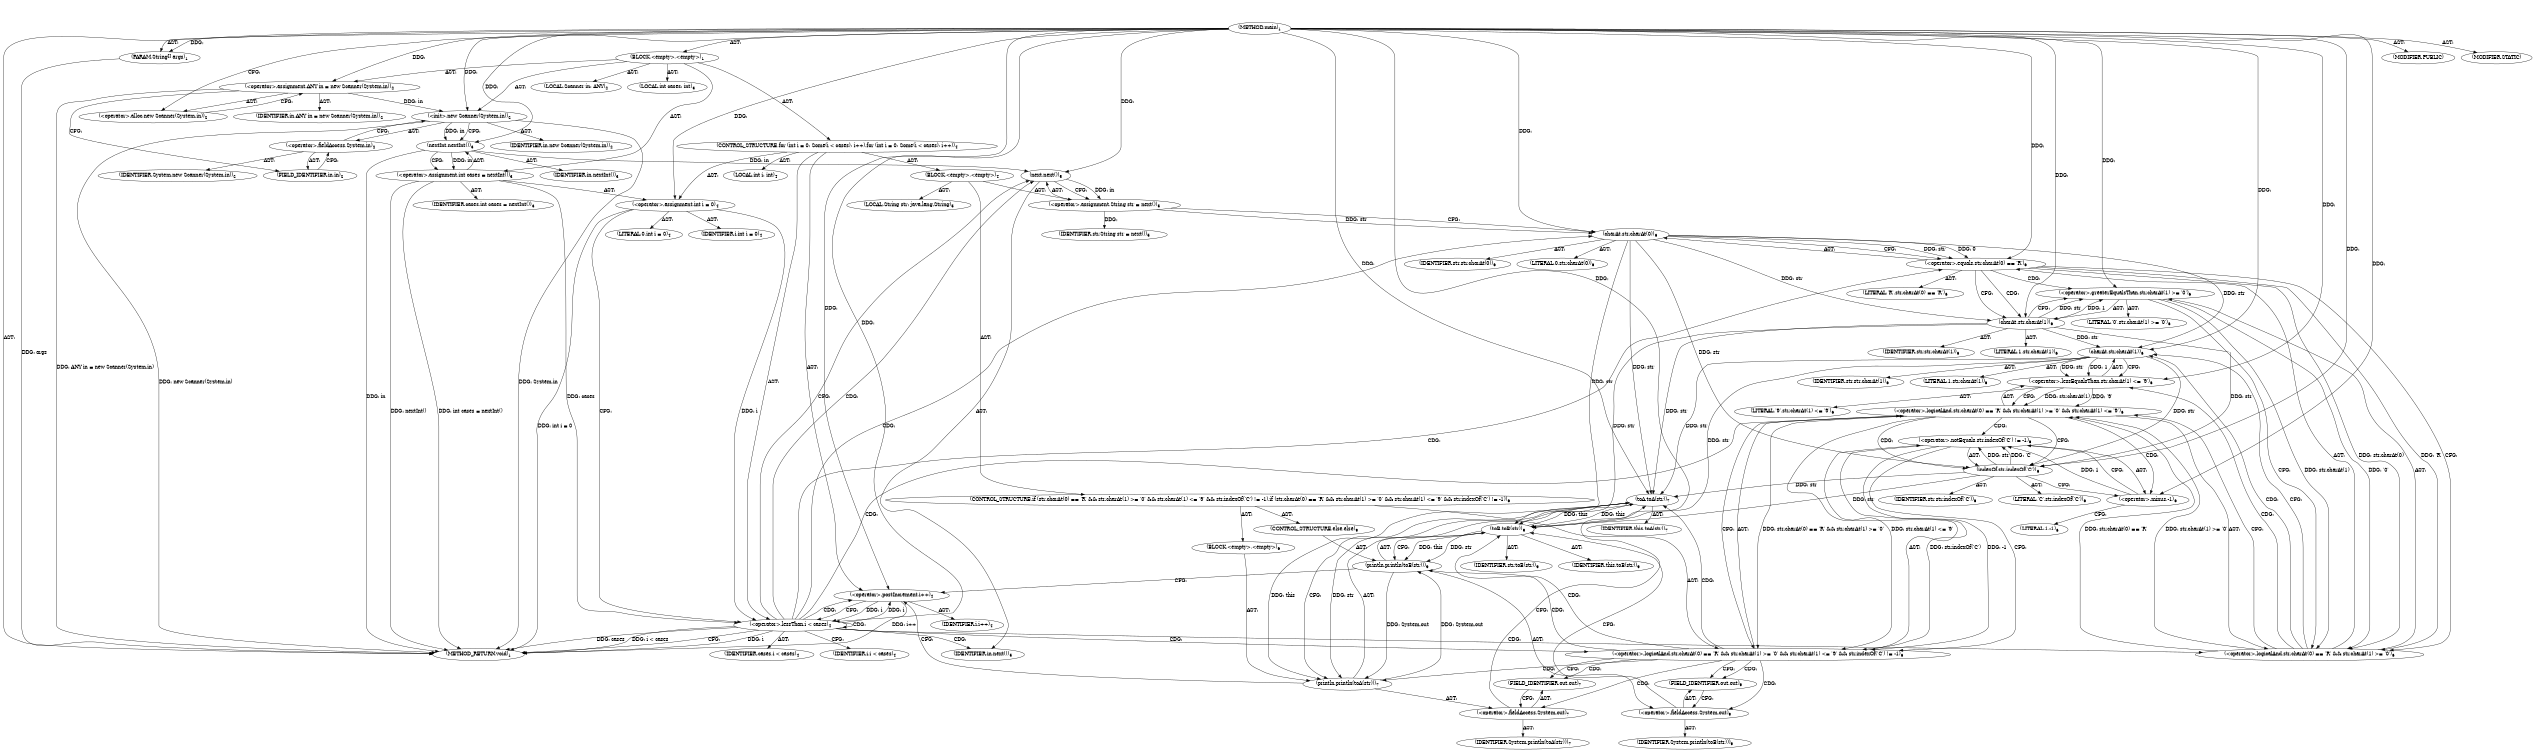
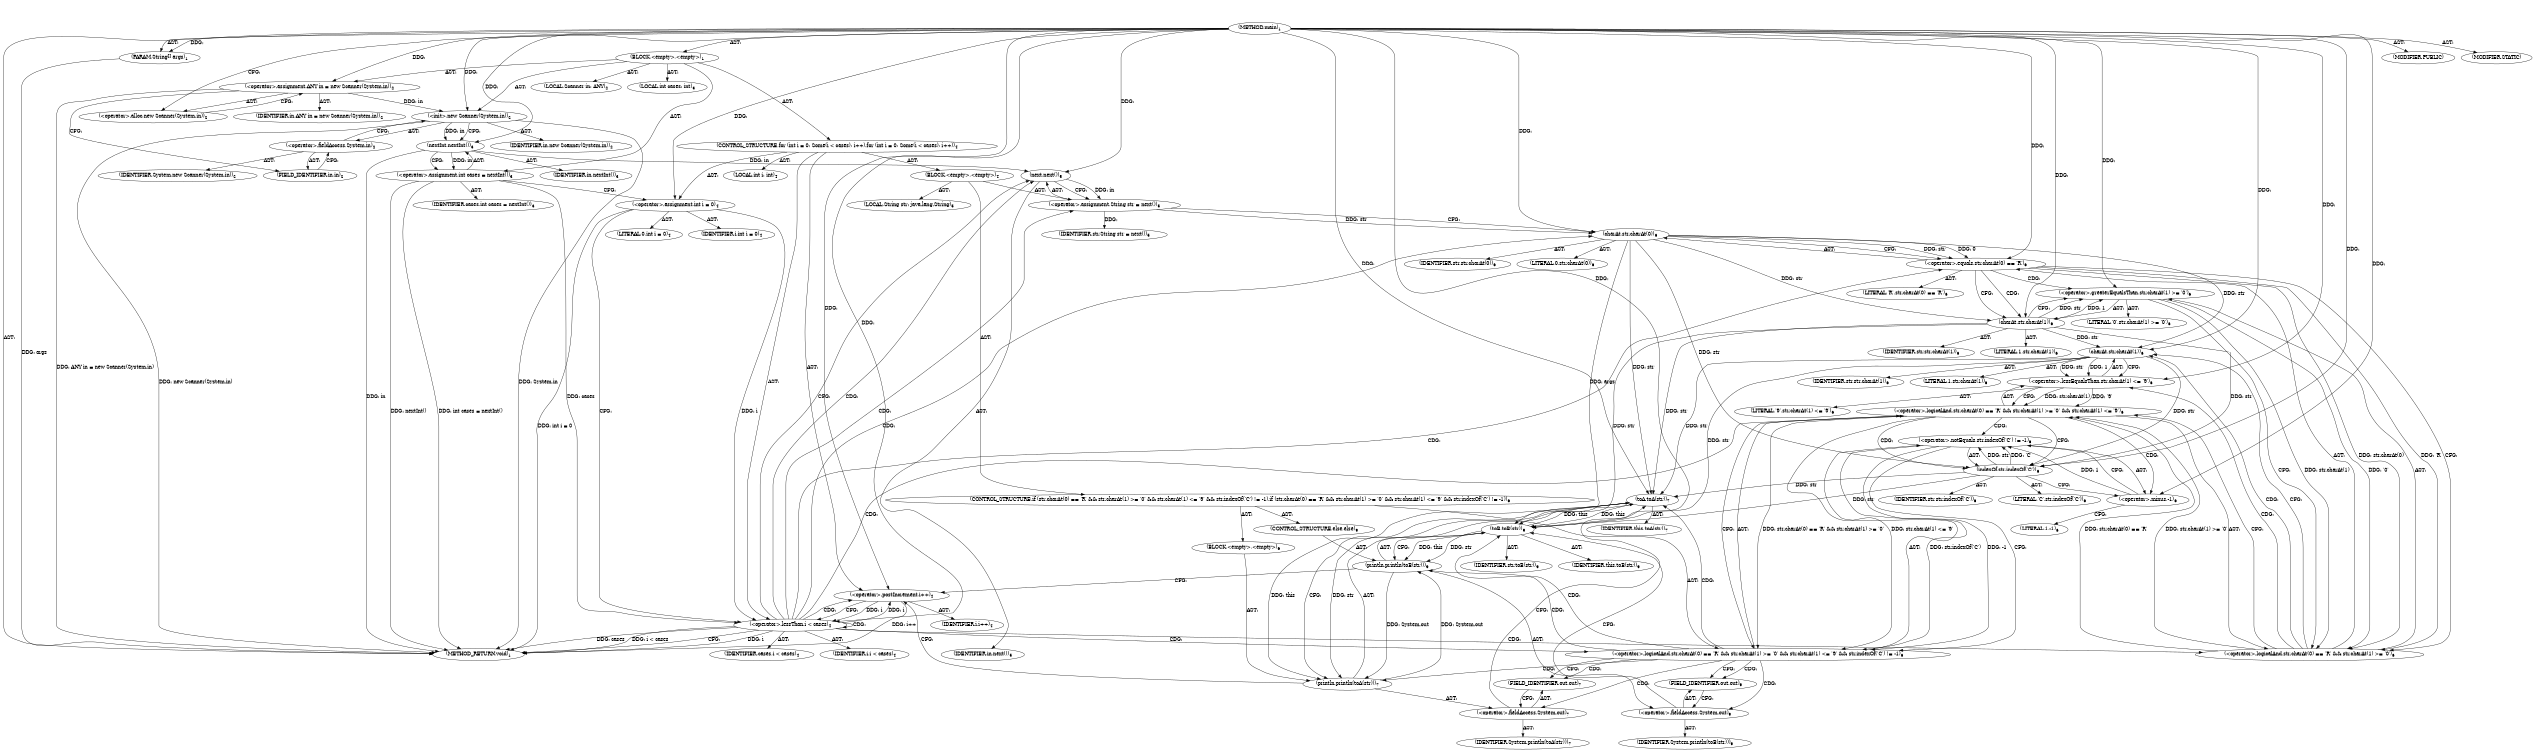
edge "(<operator>.assignment,int cases = nextInt())" -> "(<operator>.assignment,int i = 0)": label "AST: " -> "CFG: "
edge "(charAt,str.charAt(0))" -> "(toB,toB(str))": label "DDG: str" -> "DDG: args"
edge "(<operator>.lessThan,i < cases)" -> "(IDENTIFIER,in,next())": now "(<operator>.lessThan,i < cases)" -> "(<operator>.assignment,String str = next())"
edge "(<operator>.lessThan,i < cases)" -> "(IDENTIFIER,i,i < cases)": label "CFG: " -> "AST: "
